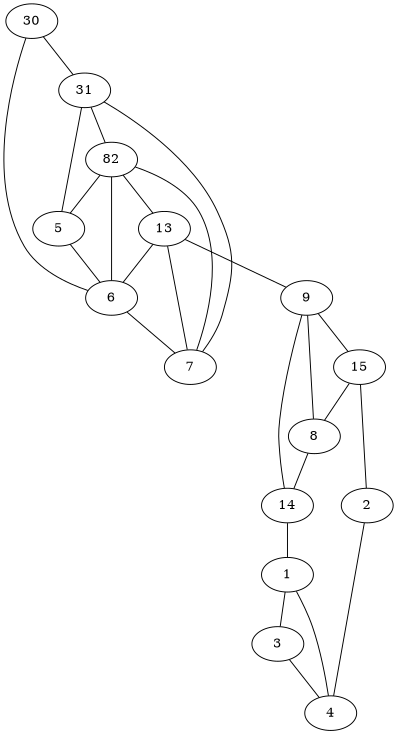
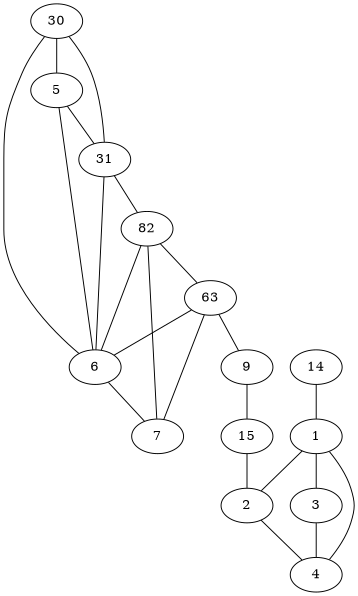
edge "82" -- "5": now "30" -- "5"
edge "31" -- "7": now "31" -- "6"
node "13": label "13" -> "63"
edge "9" -- "14": removed
node "8": removed
edge "1" -- "2": added
